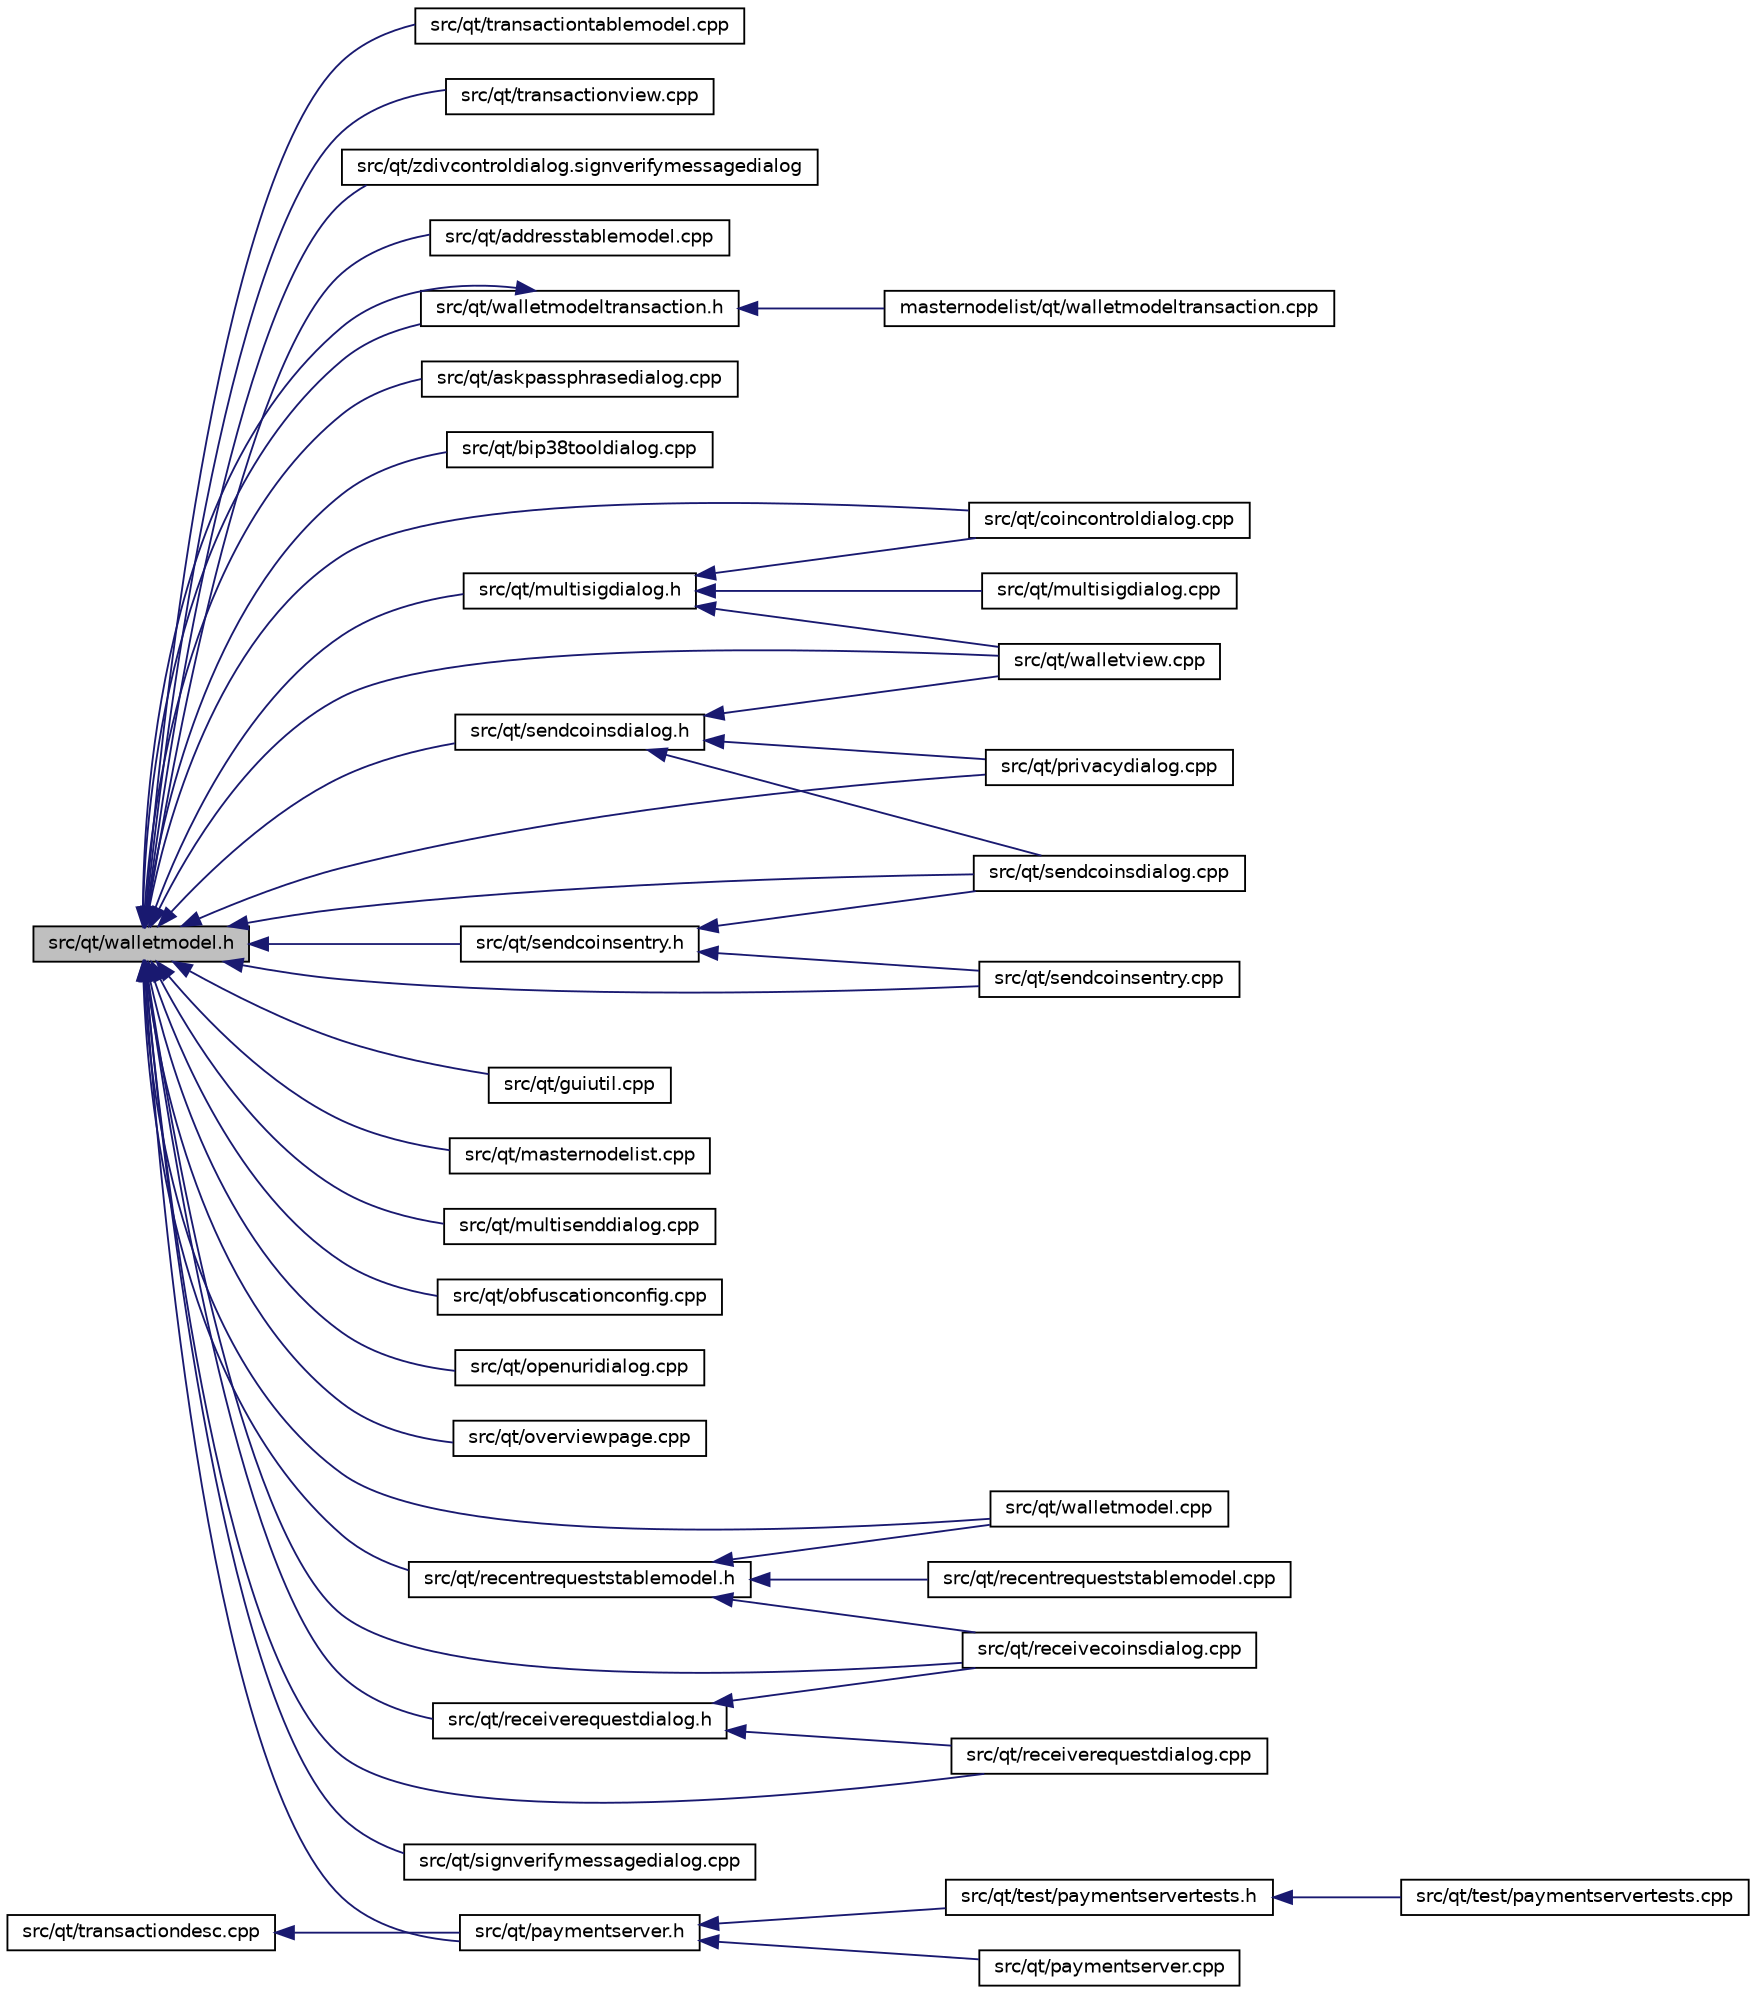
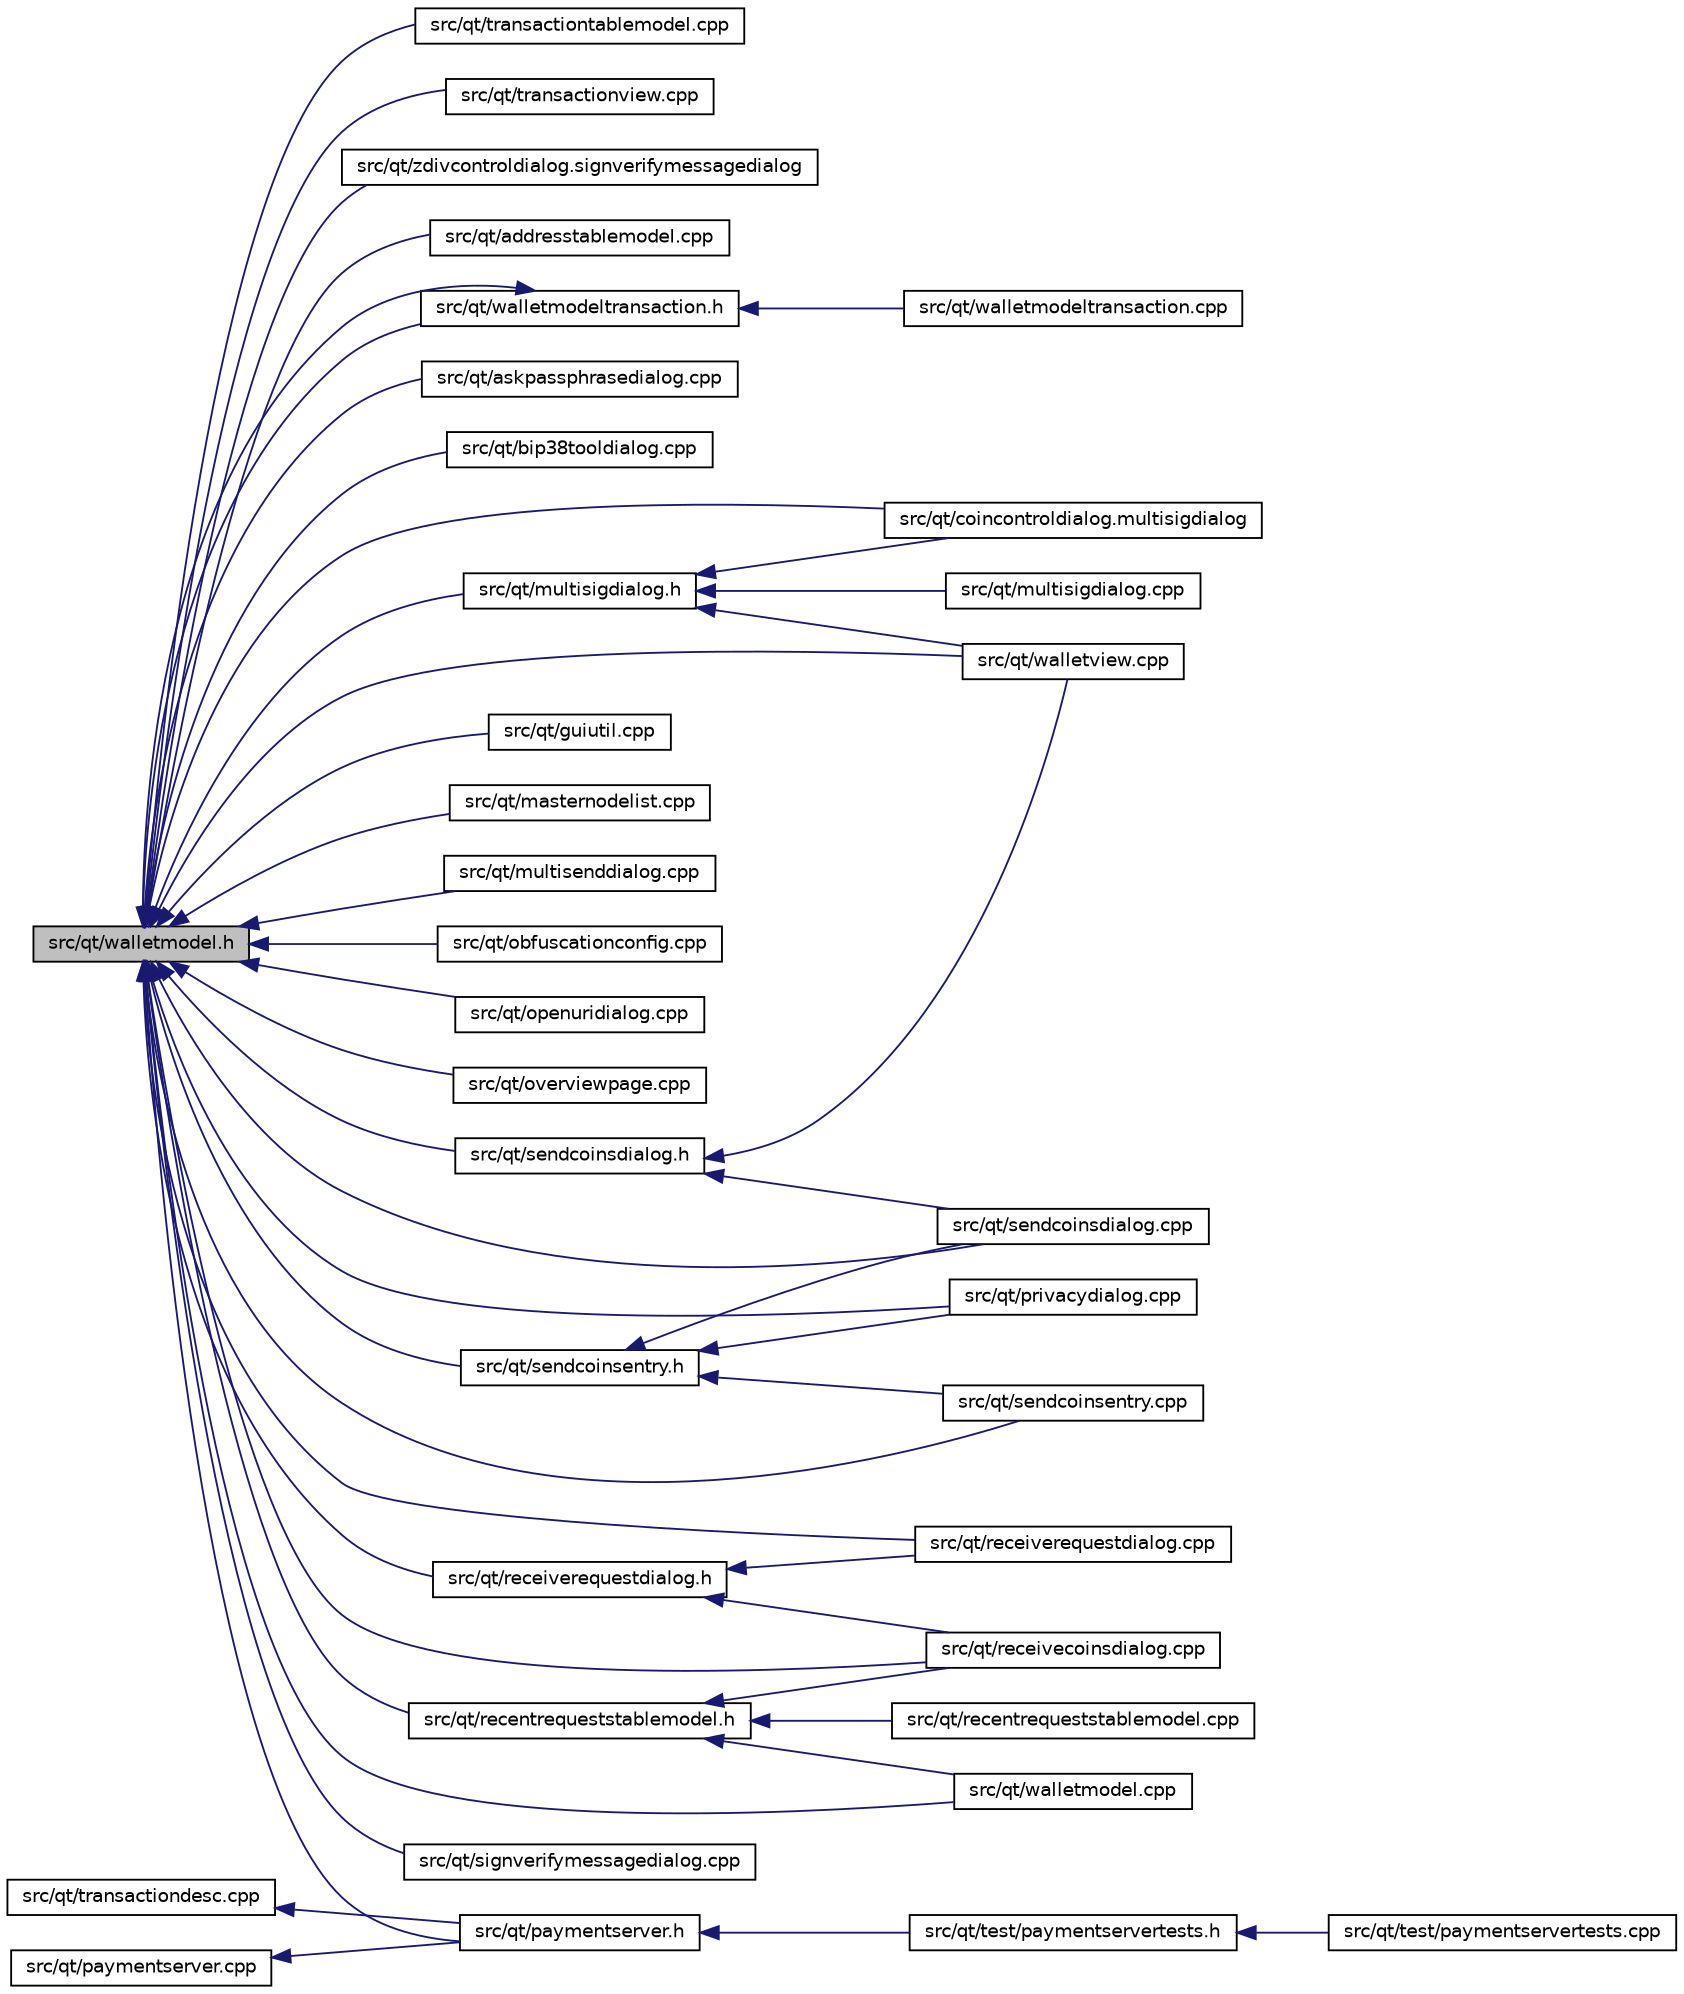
node "masternodelist/qt/walletmodeltransaction.cpp": label "masternodelist/qt/walletmodeltransaction.cpp" -> "src/qt/walletmodeltransaction.cpp"
node "src/qt/coincontroldialog.cpp": label "src/qt/coincontroldialog.cpp" -> "src/qt/coincontroldialog.multisigdialog"
edge "src/qt/privacydialog.cpp" -> "src/qt/sendcoinsdialog.h": now "src/qt/privacydialog.cpp" -> "src/qt/sendcoinsentry.h"
edge "src/qt/paymentserver.cpp" -> "src/qt/paymentserver.h": reversed
